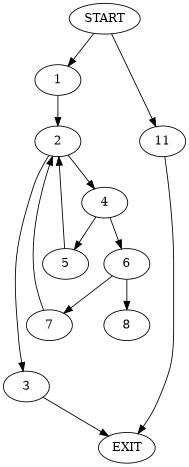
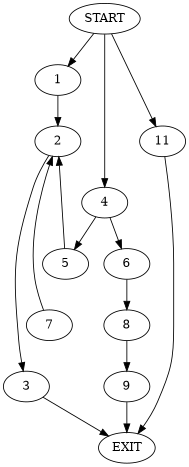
edge "2" -> "4": now "START" -> "4"
edge "6" -> "7": removed
node "9": added
